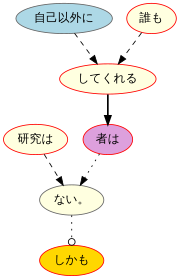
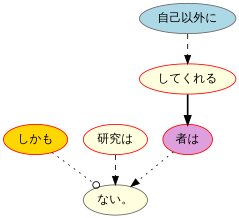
node "誰も": removed
edge "ない。" -> "しかも": reversed
